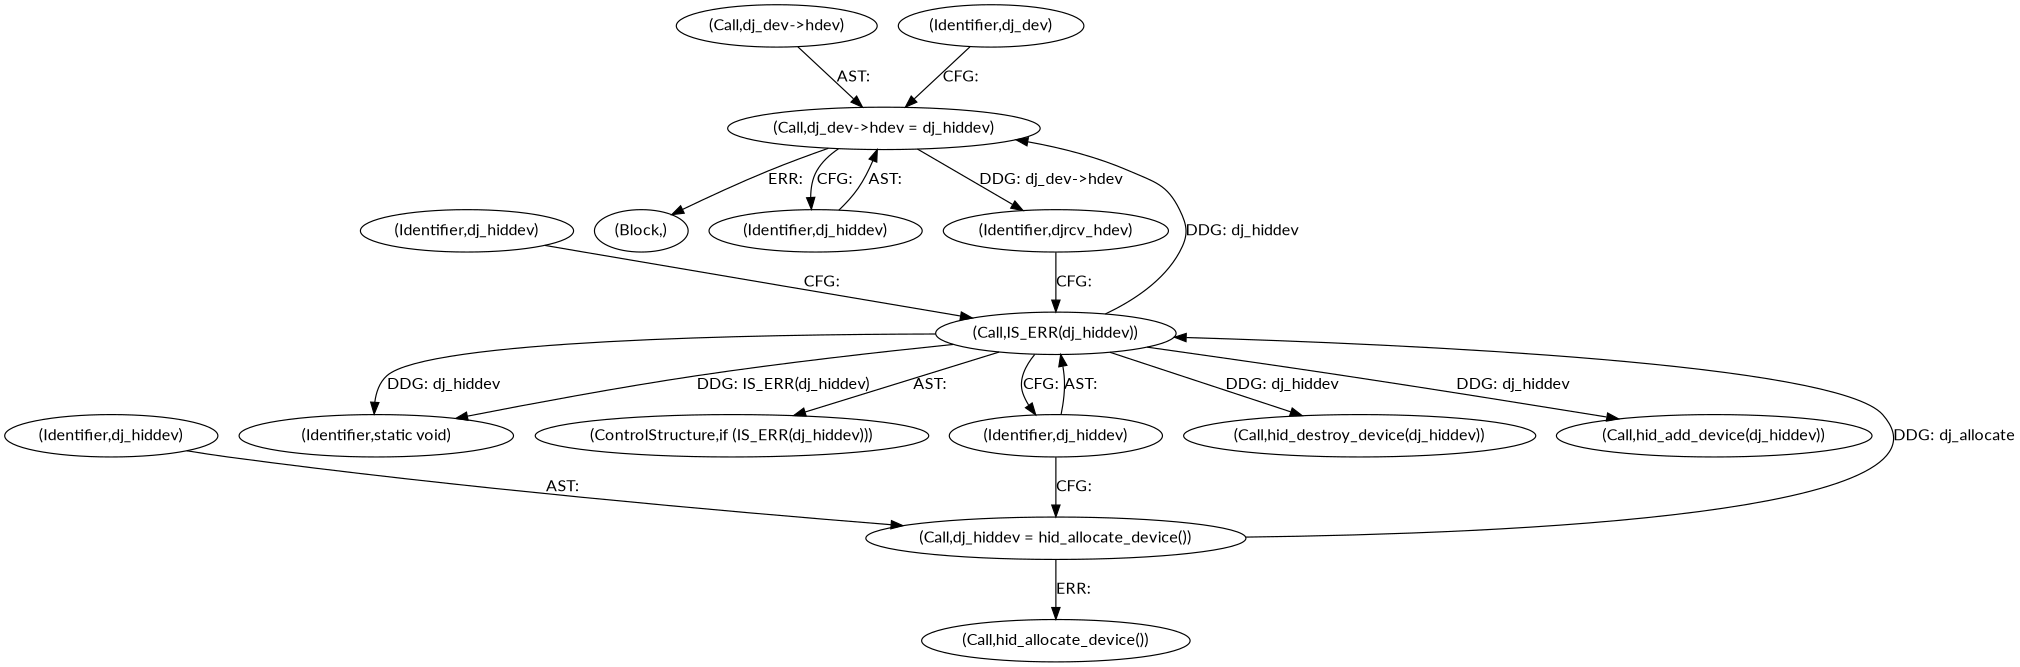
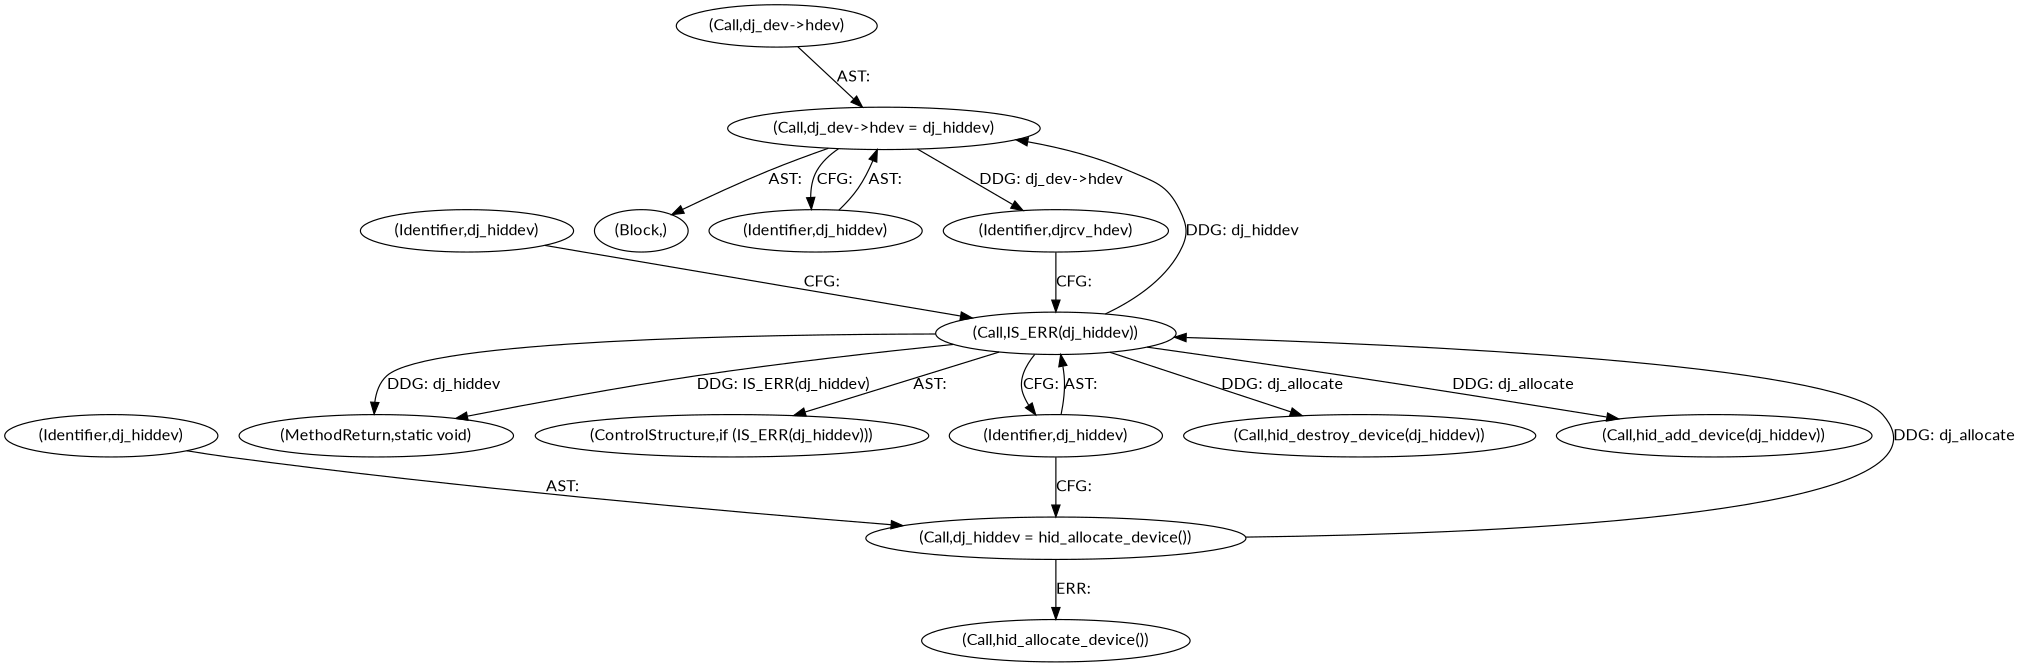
node "(Identifier,dj_dev)": removed
edge "(Call,dj_dev->hdev = dj_hiddev)" -> "(Block,)": label "ERR: " -> "AST: "
edge "(Call,IS_ERR(dj_hiddev))" -> "(Call,hid_destroy_device(dj_hiddev))": label "DDG: dj_hiddev" -> "DDG: dj_allocate"
edge "(Call,IS_ERR(dj_hiddev))" -> "(Call,hid_add_device(dj_hiddev))": label "DDG: dj_hiddev" -> "DDG: dj_allocate"
node "(Identifier,static void)": label "(Identifier,static void)" -> "(MethodReturn,static void)"
